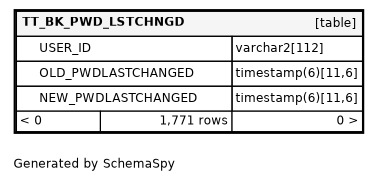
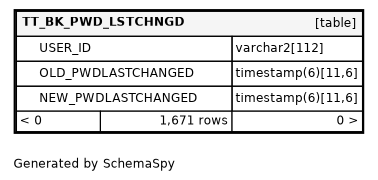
node "TT_BK_PWD_LSTCHNGD": text "1,771 rows" -> "1,671 rows"
